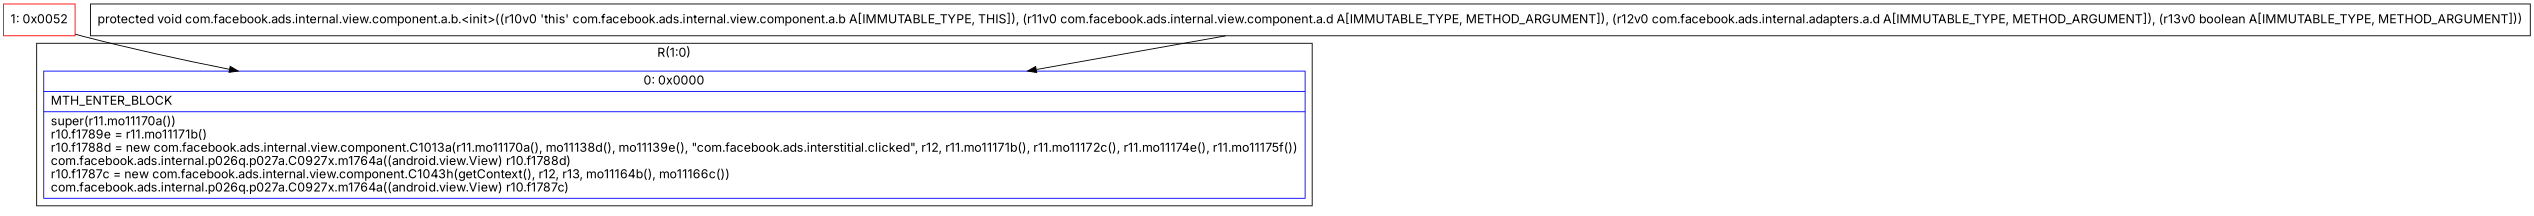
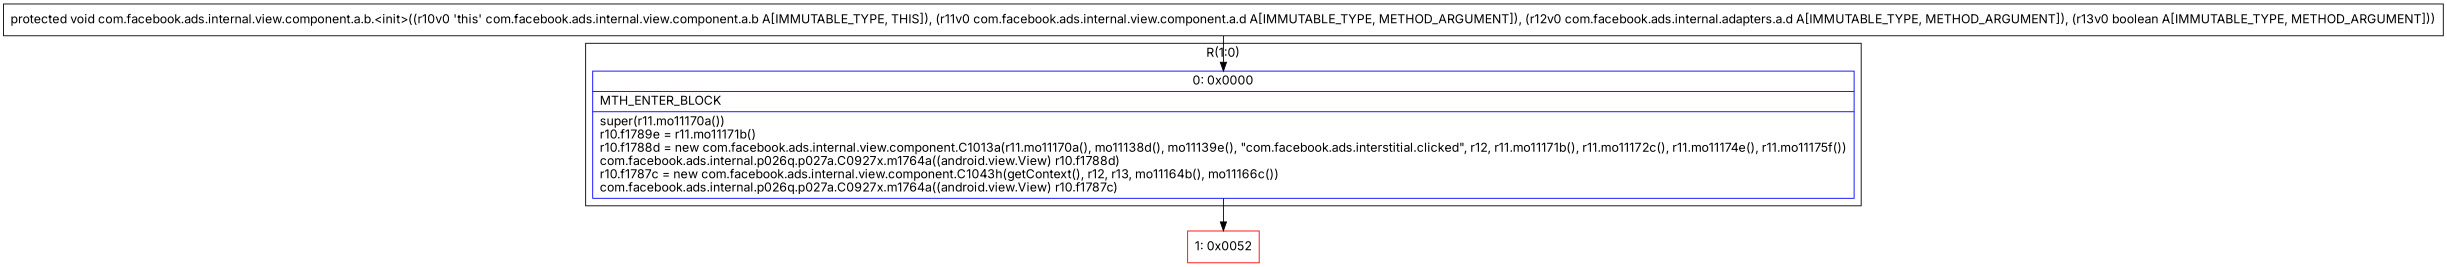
edge "1: 0x0052" -> "0: 0x0000": reversed
